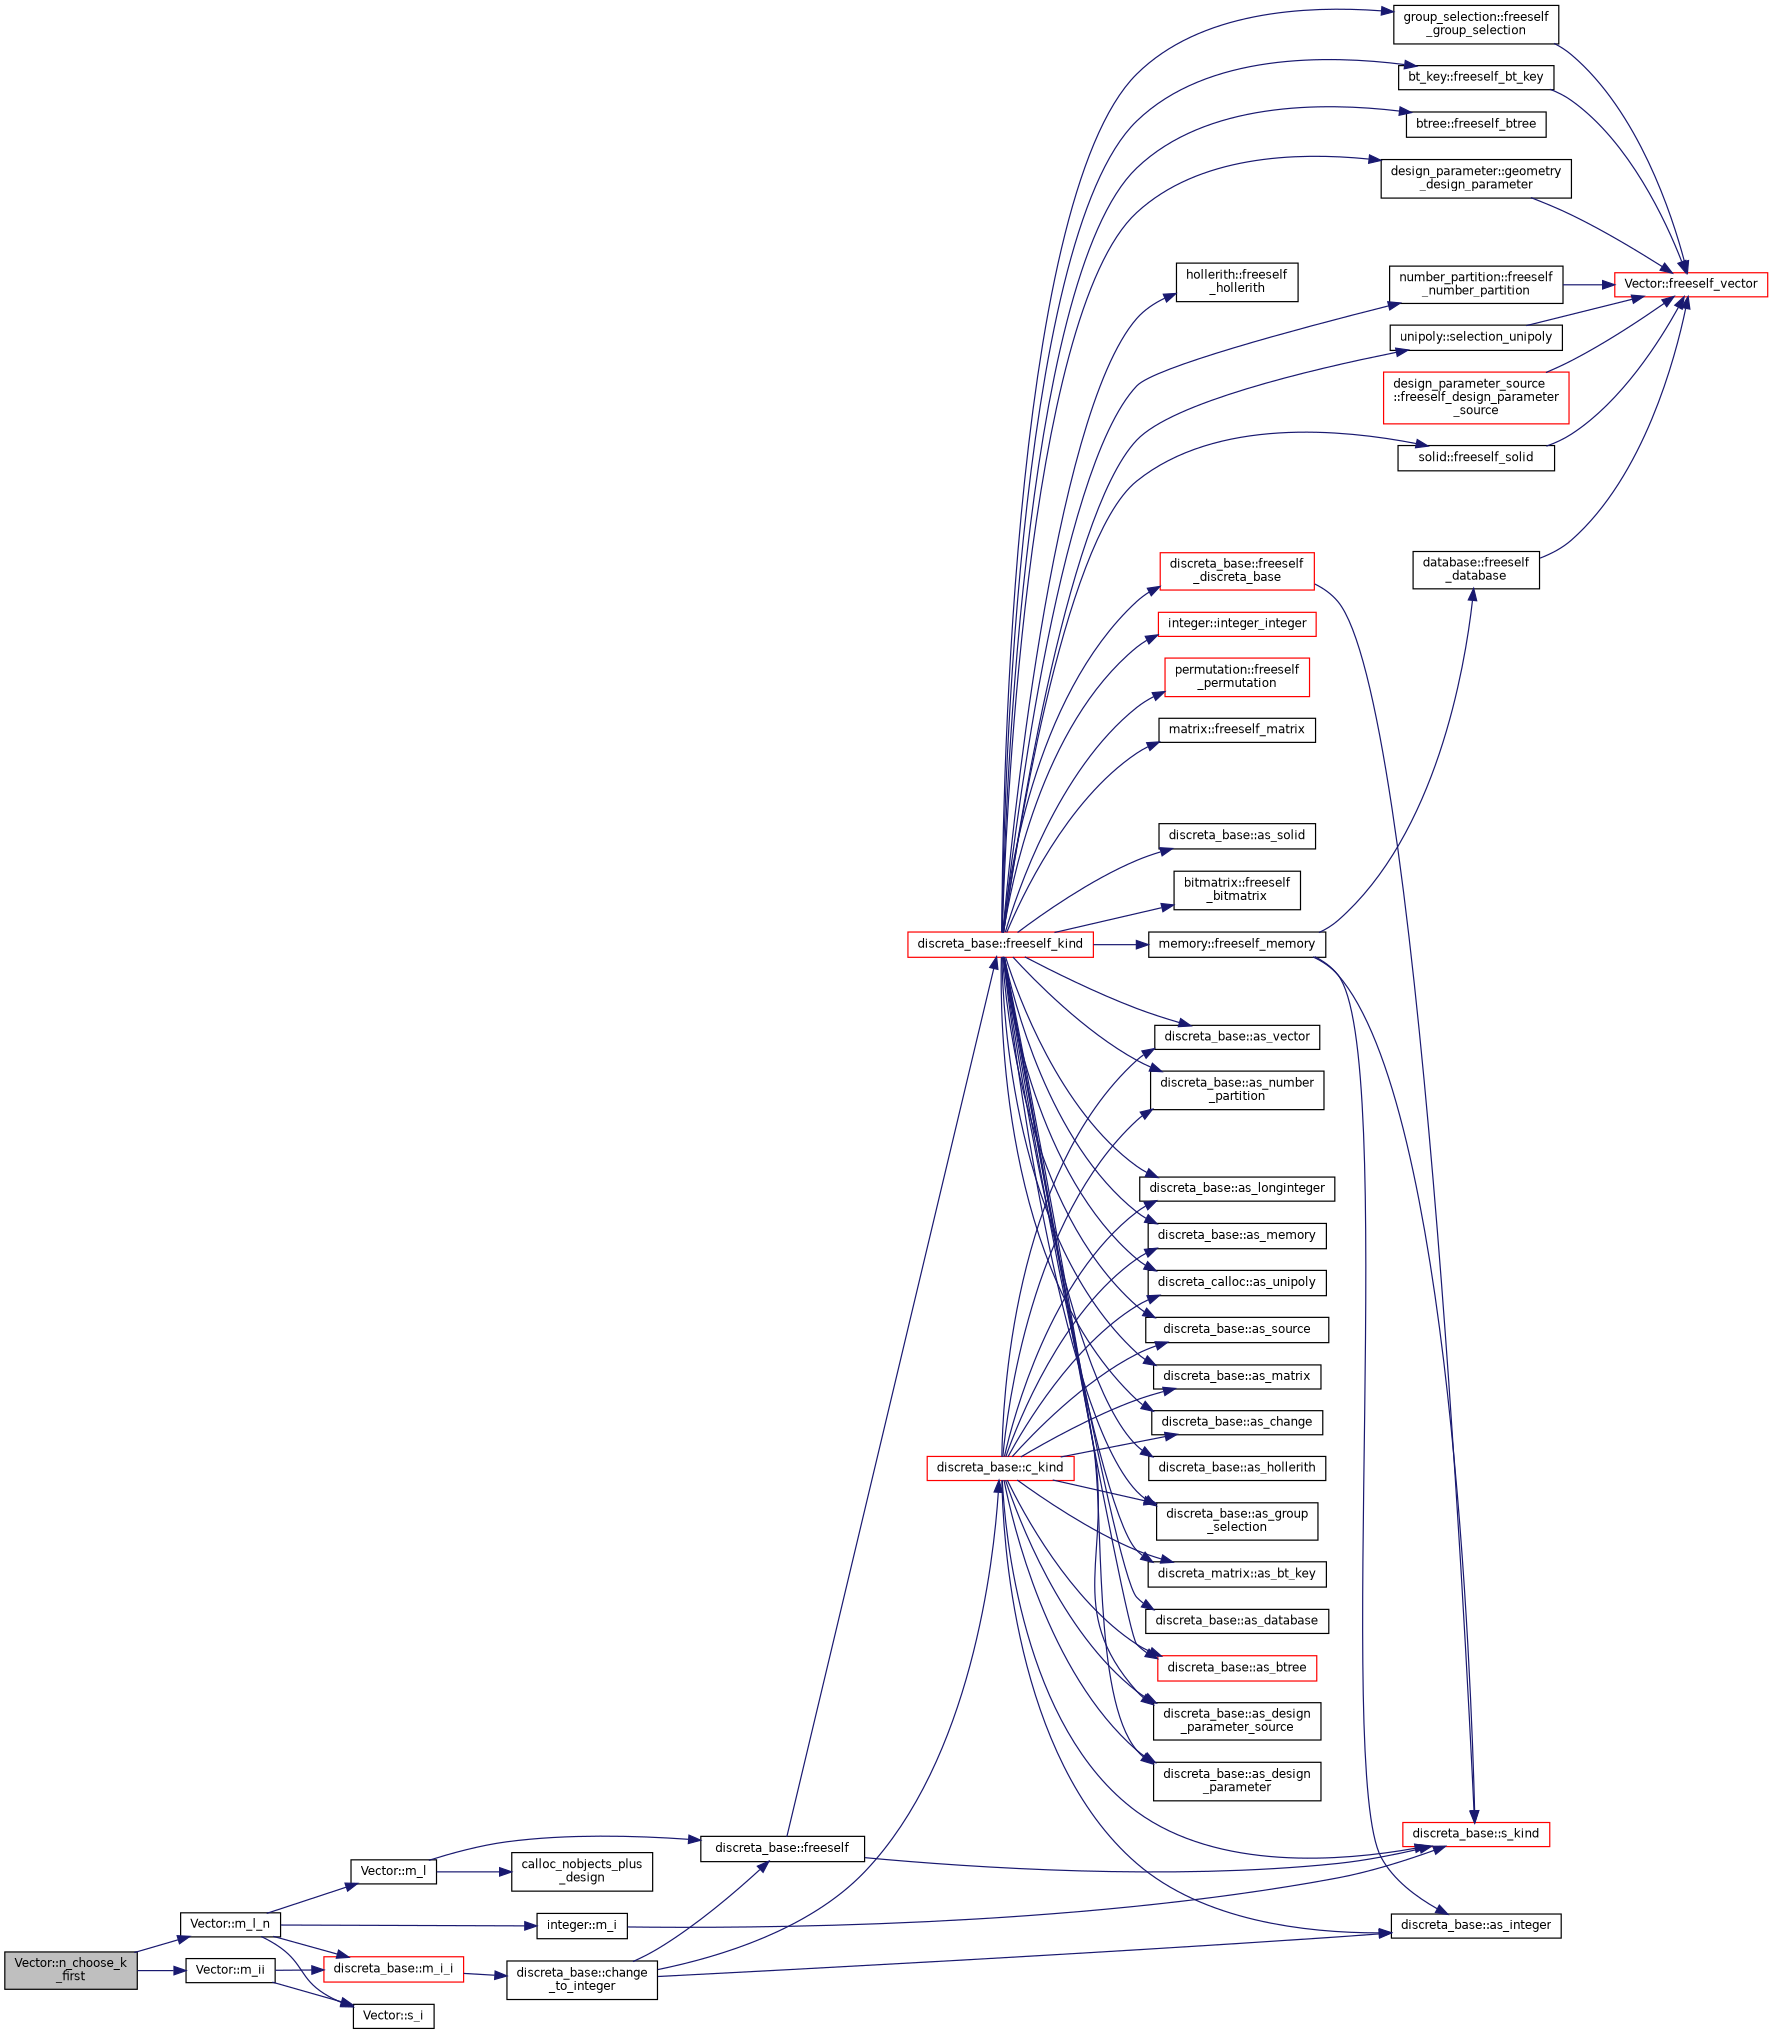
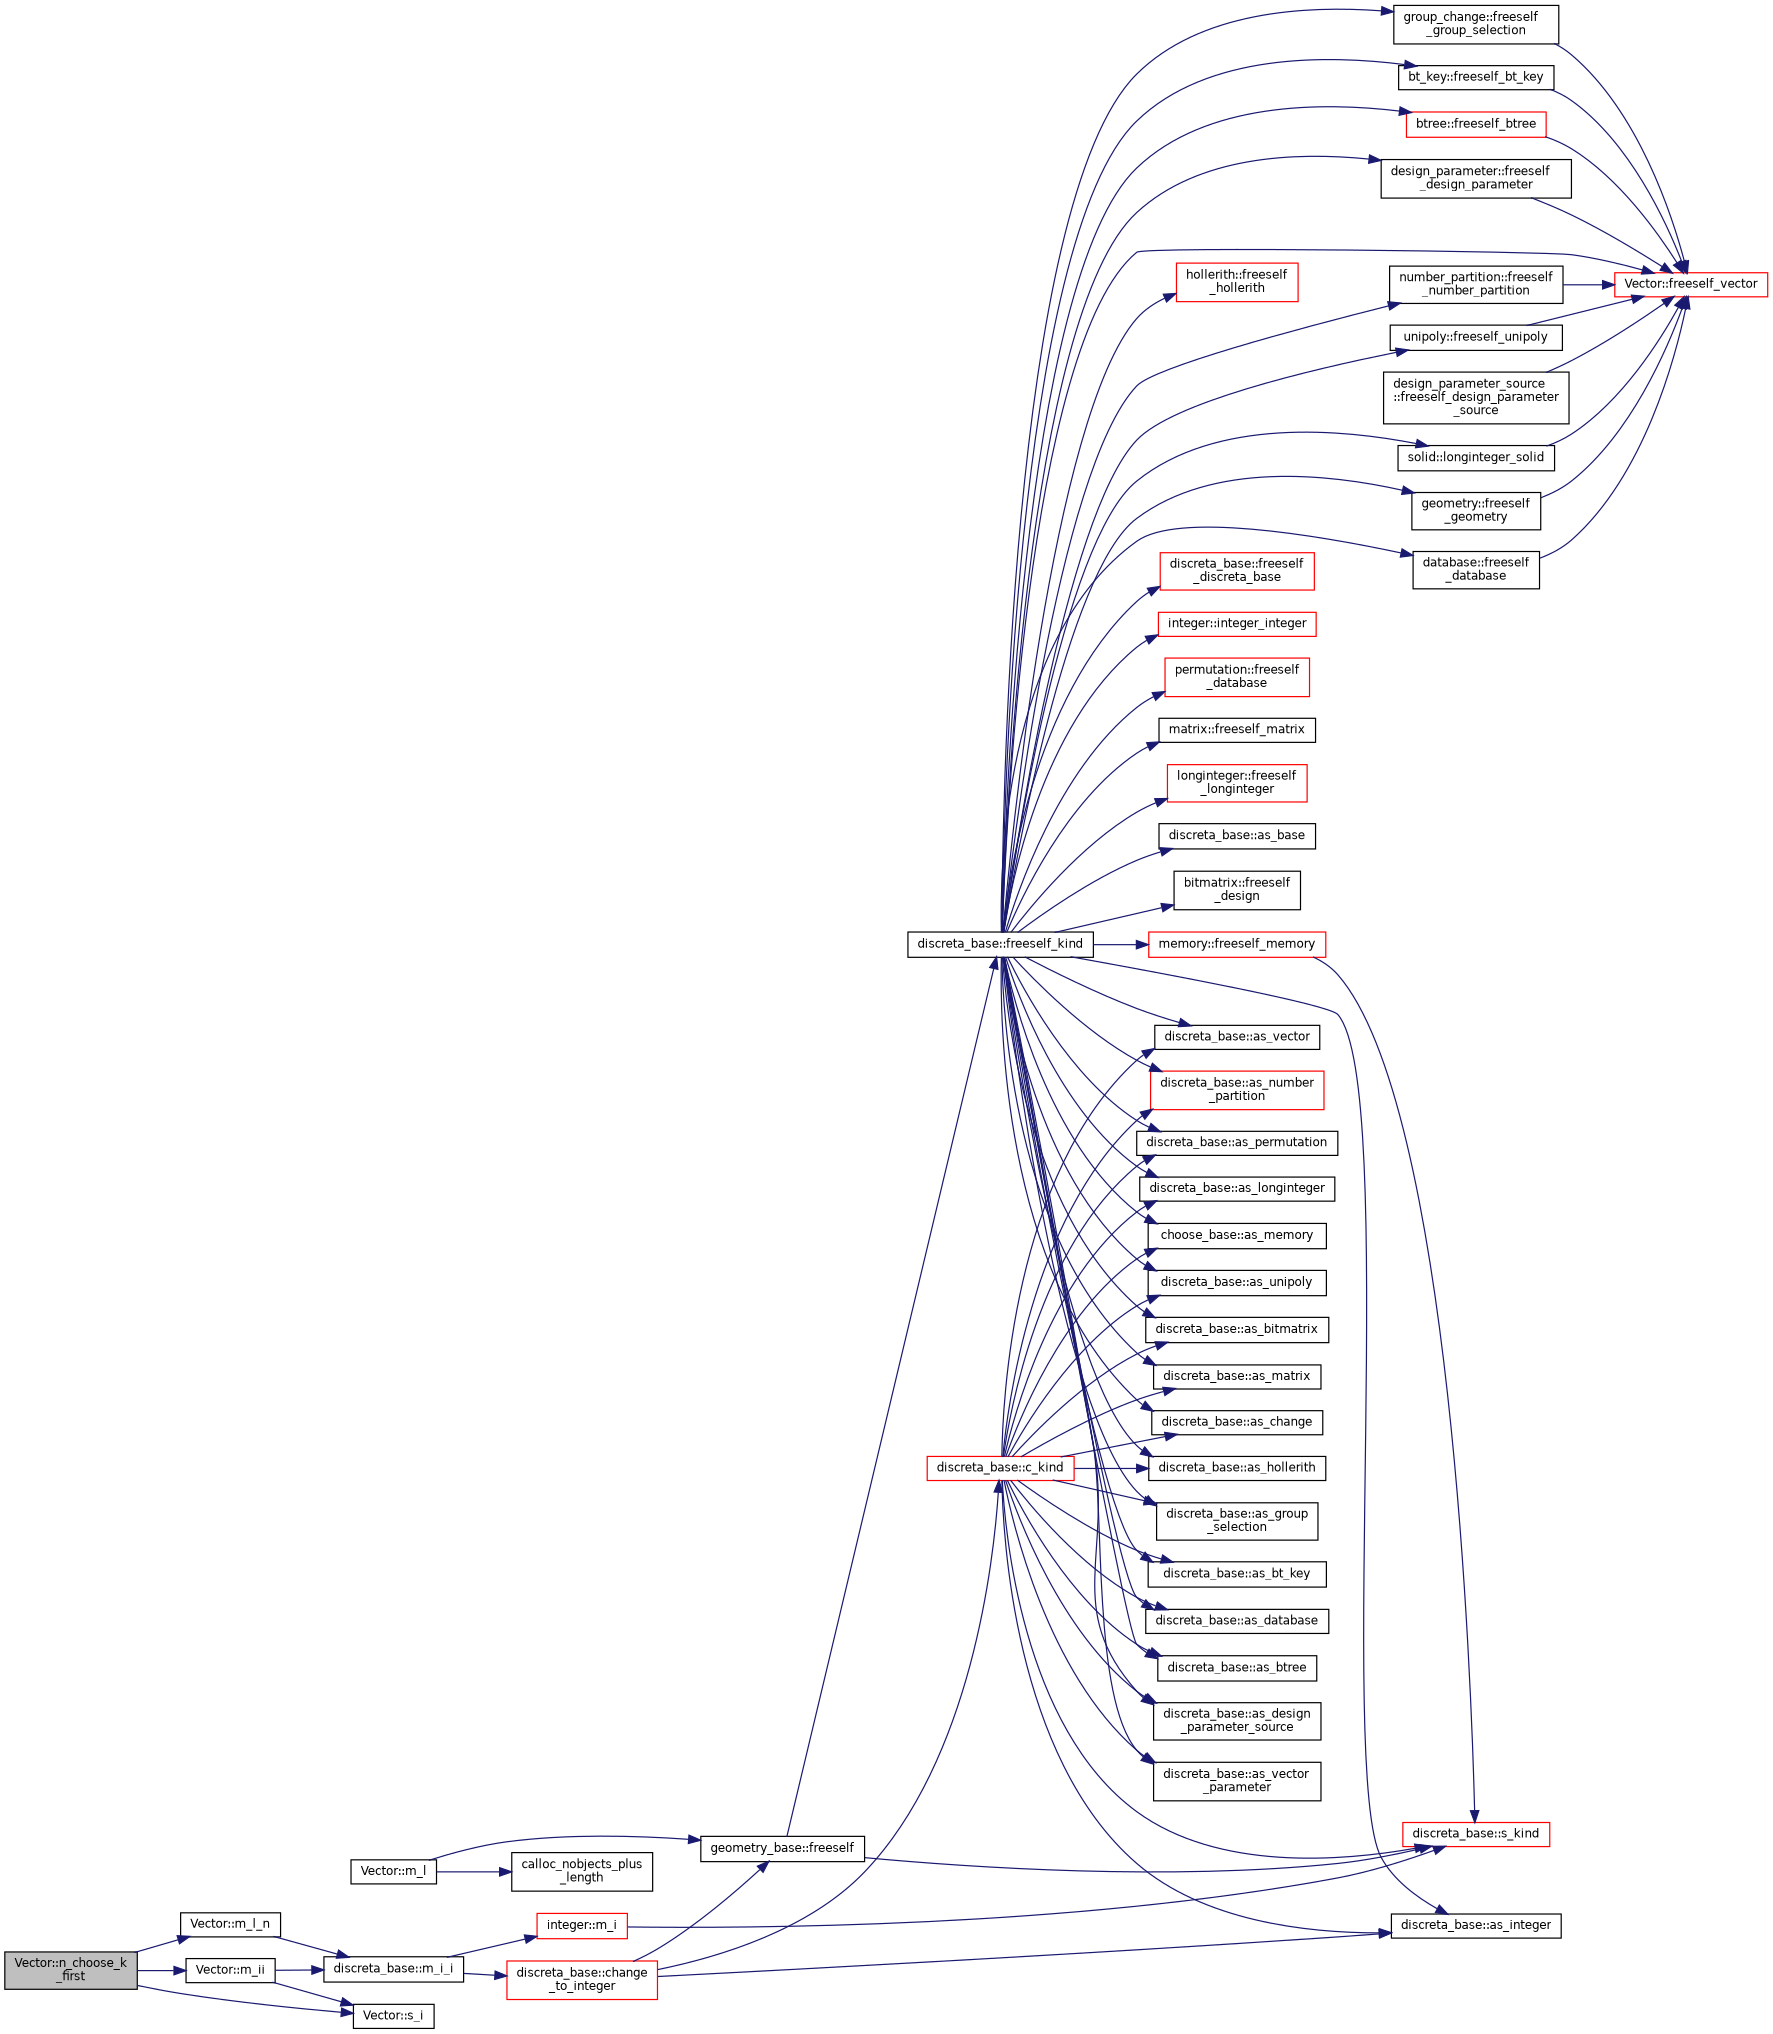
node "group_selection::freeself _group_selection": label "group_selection::freeself _group_selection" -> "group_change::freeself _group_selection"
node "btree::freeself_btree": color black -> red
node "design_parameter::geometry _design_parameter": label "design_parameter::geometry _design_parameter" -> "design_parameter::freeself _design_parameter"
edge "btree::freeself_btree" -> "Vector::freeself_vector": added
node "hollerith::freeself _hollerith": color black -> red
edge "discreta_base::freeself_kind" -> "Vector::freeself_vector": added
node "unipoly::selection_unipoly": label "unipoly::selection_unipoly" -> "unipoly::freeself_unipoly"
node "design_parameter_source ::freeself_design_parameter _source": color red -> black
node "solid::freeself_solid": label "solid::freeself_solid" -> "solid::longinteger_solid"
node "geometry::freeself _geometry": added
node "permutation::freeself _permutation": label "permutation::freeself _permutation" -> "permutation::freeself _database"
node "longinteger::freeself _longinteger": added
edge "memory::freeself_memory" -> "database::freeself _database": now "discreta_base::freeself_kind" -> "database::freeself _database"
node "discreta_base::as_solid": label "discreta_base::as_solid" -> "discreta_base::as_base"
node "bitmatrix::freeself _bitmatrix": label "bitmatrix::freeself _bitmatrix" -> "bitmatrix::freeself _design"
node "discreta_base::freeself_kind": color red -> black
node "memory::freeself_memory": color black -> red
node "discreta_base::as_number _partition": color black -> red
node "discreta_base::as_permutation": added
edge "discreta_base::freeself _discreta_base" -> "discreta_base::s_kind": removed
node "discreta_base::as_memory": label "discreta_base::as_memory" -> "choose_base::as_memory"
node "discreta_calloc::as_unipoly": label "discreta_calloc::as_unipoly" -> "discreta_base::as_unipoly"
node "discreta_base::as_source": label "discreta_base::as_source" -> "discreta_base::as_bitmatrix"
edge "memory::freeself_memory" -> "discreta_base::as_integer": now "discreta_base::freeself_kind" -> "discreta_base::as_integer"
edge "discreta_base::c_kind" -> "discreta_base::as_hollerith": added
edge "discreta_base::c_kind" -> "discreta_base::as_database": added
node "discreta_matrix::as_bt_key": label "discreta_matrix::as_bt_key" -> "discreta_base::as_bt_key"
node "discreta_base::as_btree": color red -> black
node "discreta_base::as_design _parameter": label "discreta_base::as_design _parameter" -> "discreta_base::as_vector _parameter"
node "discreta_base::freeself": label "discreta_base::freeself" -> "geometry_base::freeself"
node "calloc_nobjects_plus _design": label "calloc_nobjects_plus _design" -> "calloc_nobjects_plus _length"
edge "Vector::m_l_n" -> "Vector::m_l": removed
edge "Vector::m_l_n" -> "integer::m_i": now "discreta_base::m_i_i" -> "integer::m_i"
node "integer::m_i": color black -> red
edge "Vector::m_l_n" -> "Vector::s_i": now "Vector::n_choose_k _first" -> "Vector::s_i"
node "discreta_base::m_i_i": color red -> black
node "discreta_base::change _to_integer": color black -> red
